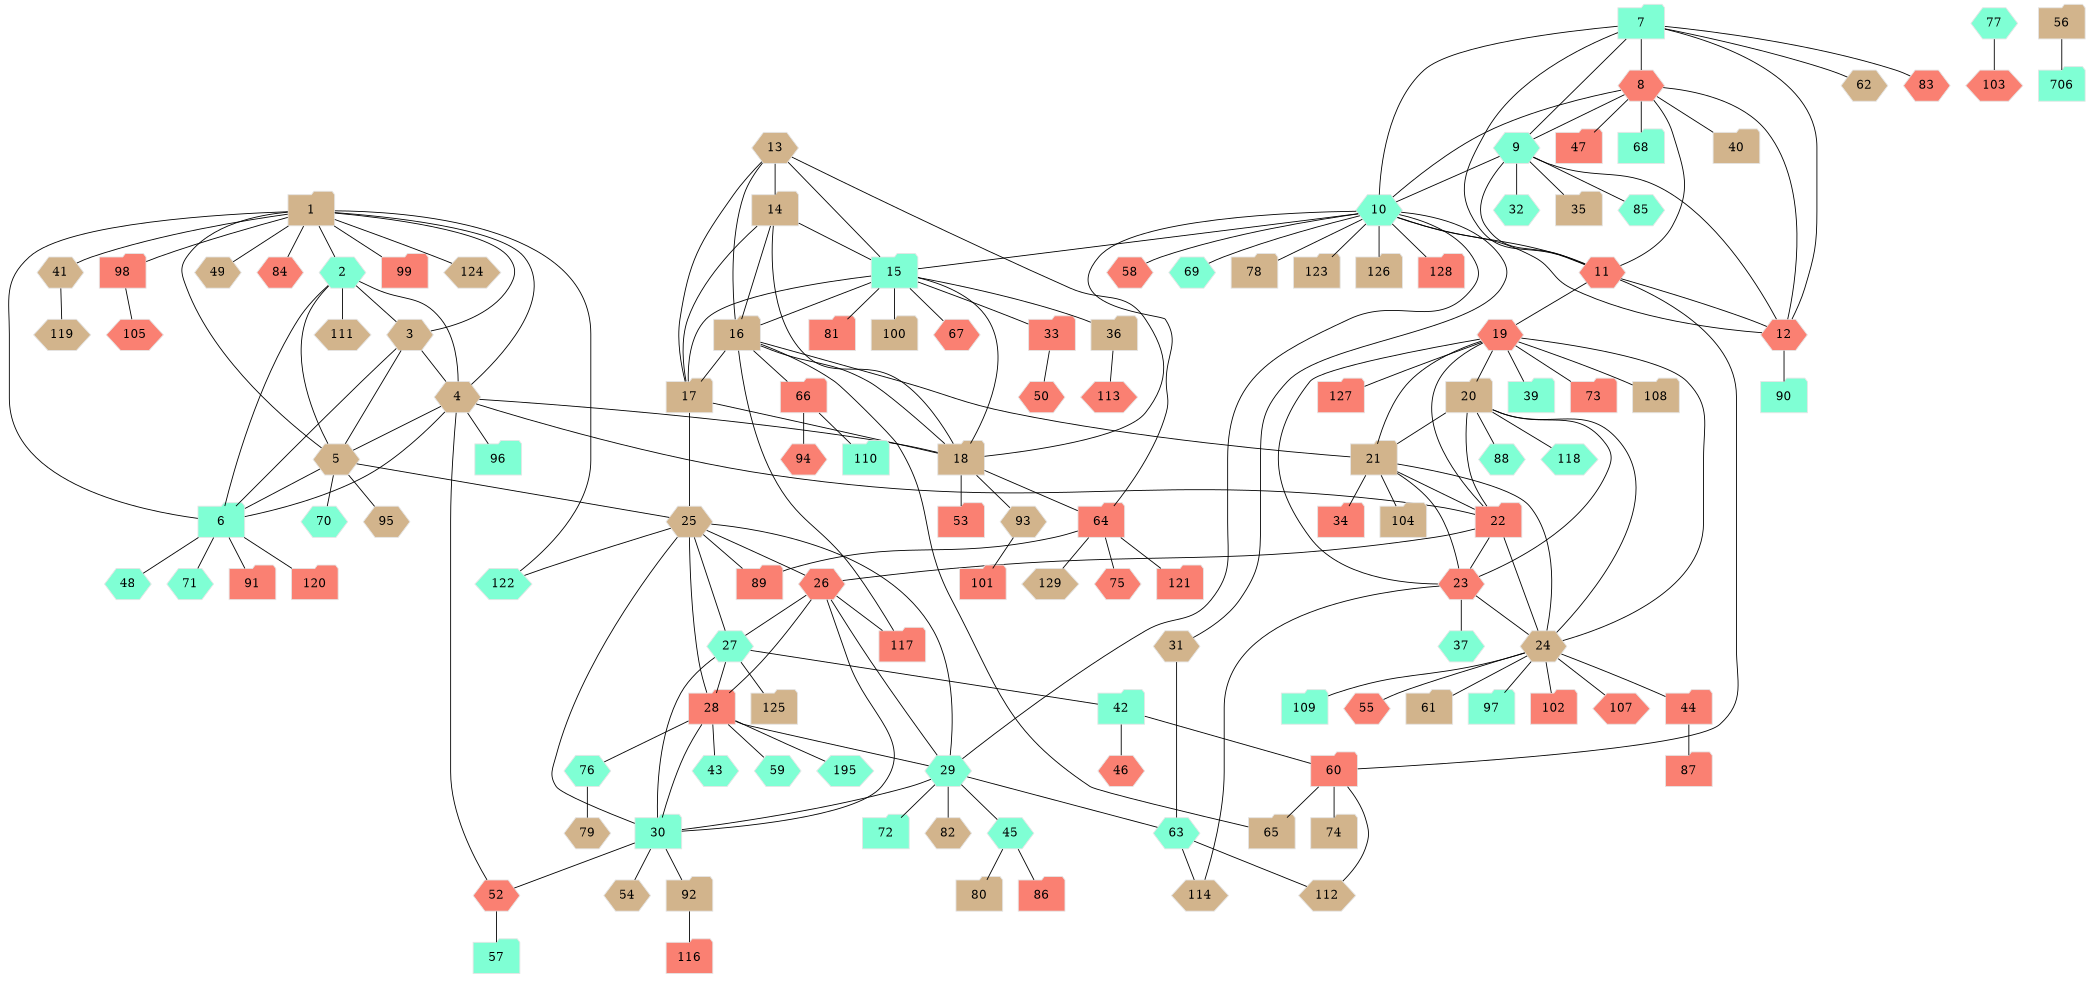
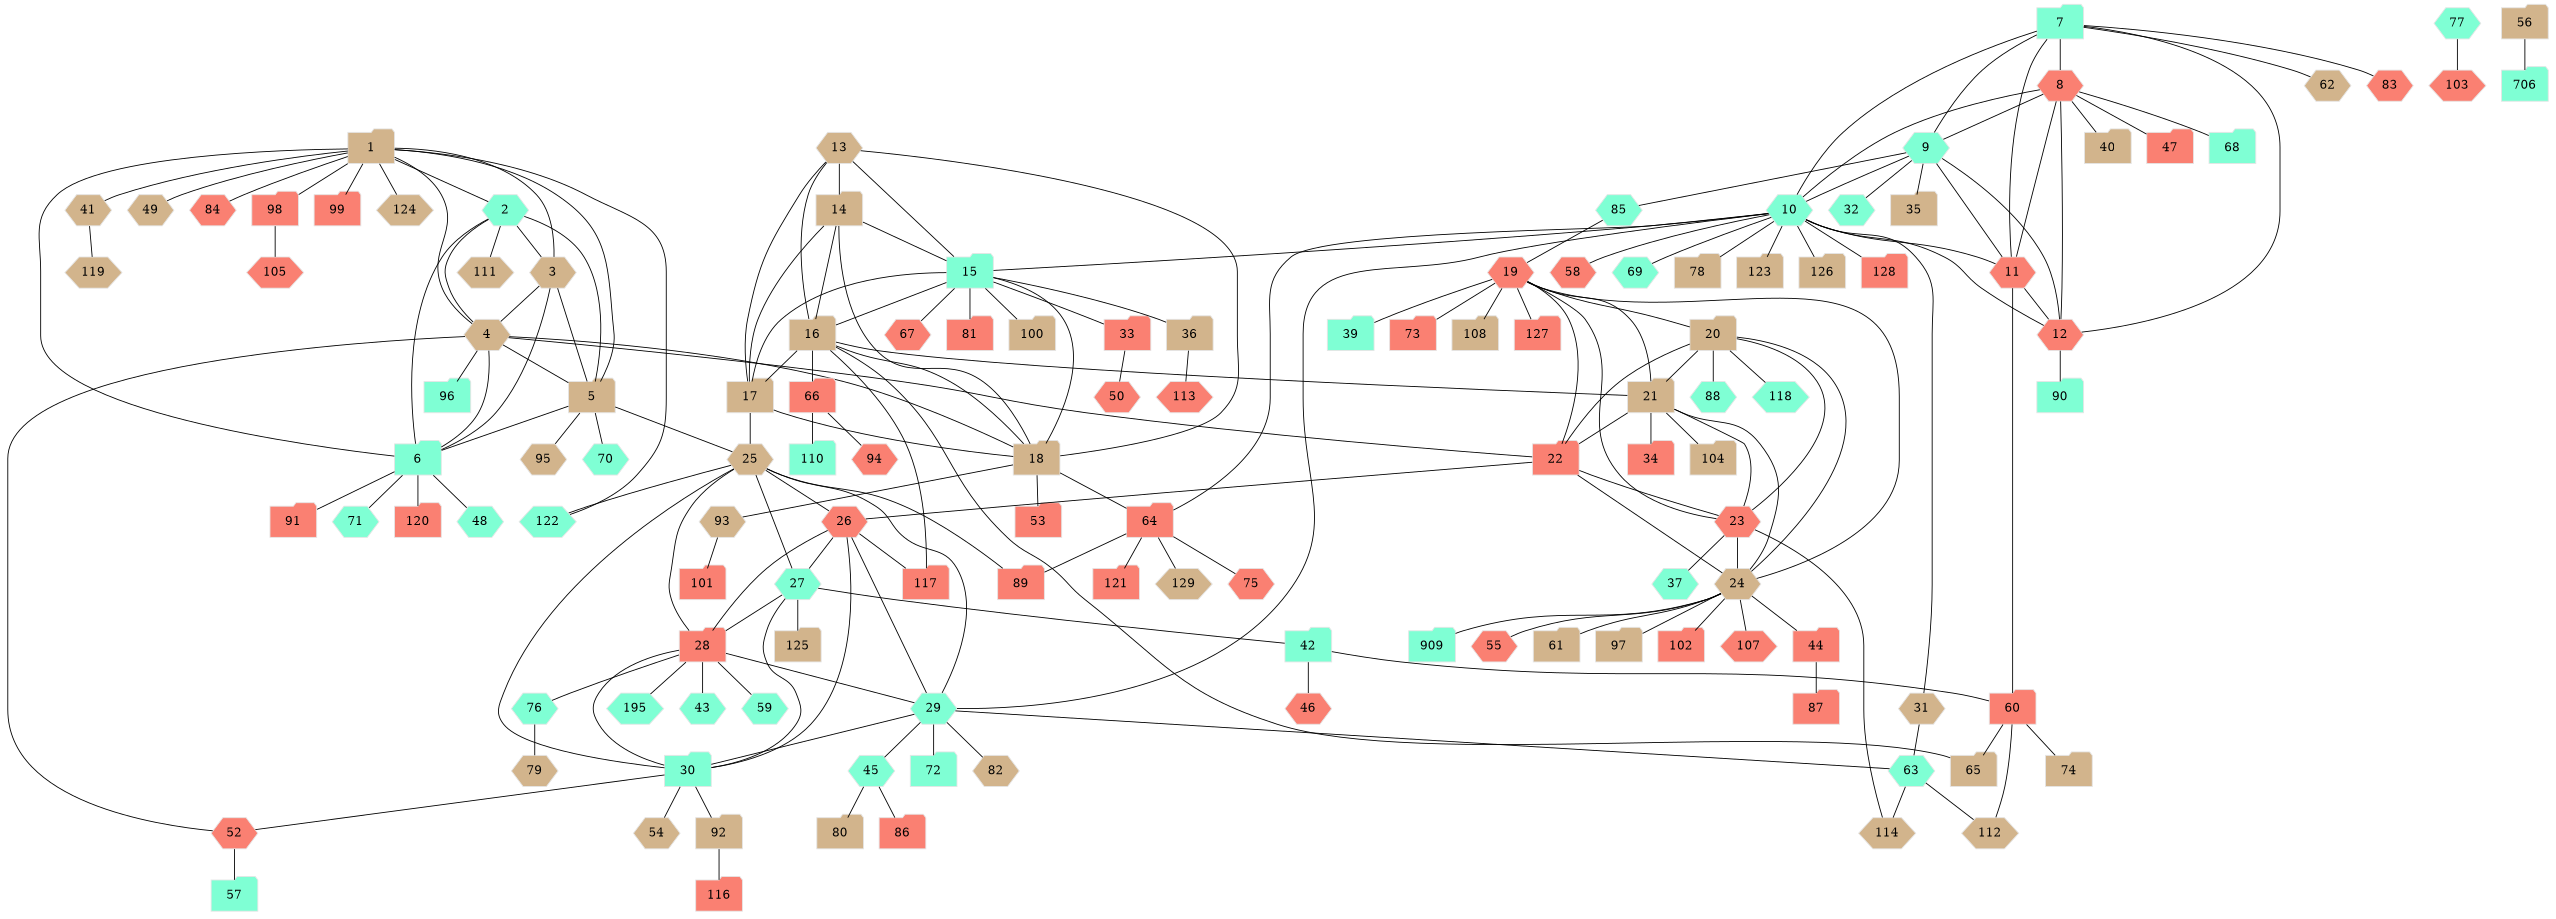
edge "11" -- "19": now "85" -- "19"
node "5": shape hexagon -> folder
node "109": label "109" -> "909"
node "97": fillcolor aquamarine -> tan
